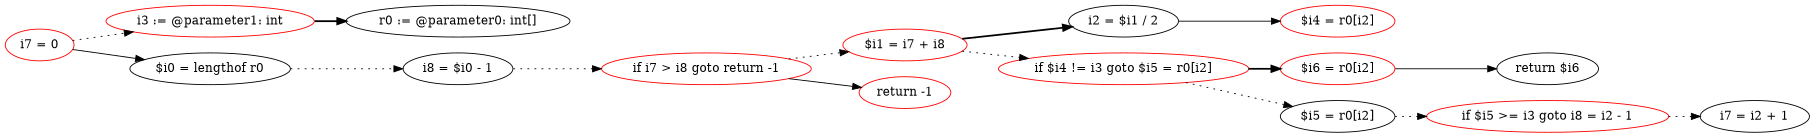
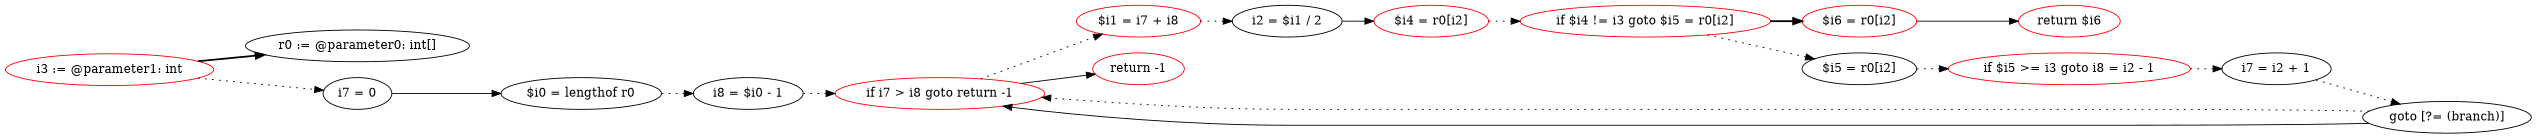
edge "$i1 = i7 + i8" -> "i2 = $i1 / 2": style bold -> dotted
edge "i7 = 0" -> "i3 := @parameter1: int": reversed
node "i7 = 0": color red -> black
edge "$i1 = i7 + i8" -> "if $i4 != i3 goto $i5 = r0[i2]": now "$i4 = r0[i2]" -> "if $i4 != i3 goto $i5 = r0[i2]"
node "return $i6": color black -> red
node "goto [?= (branch)]": added
